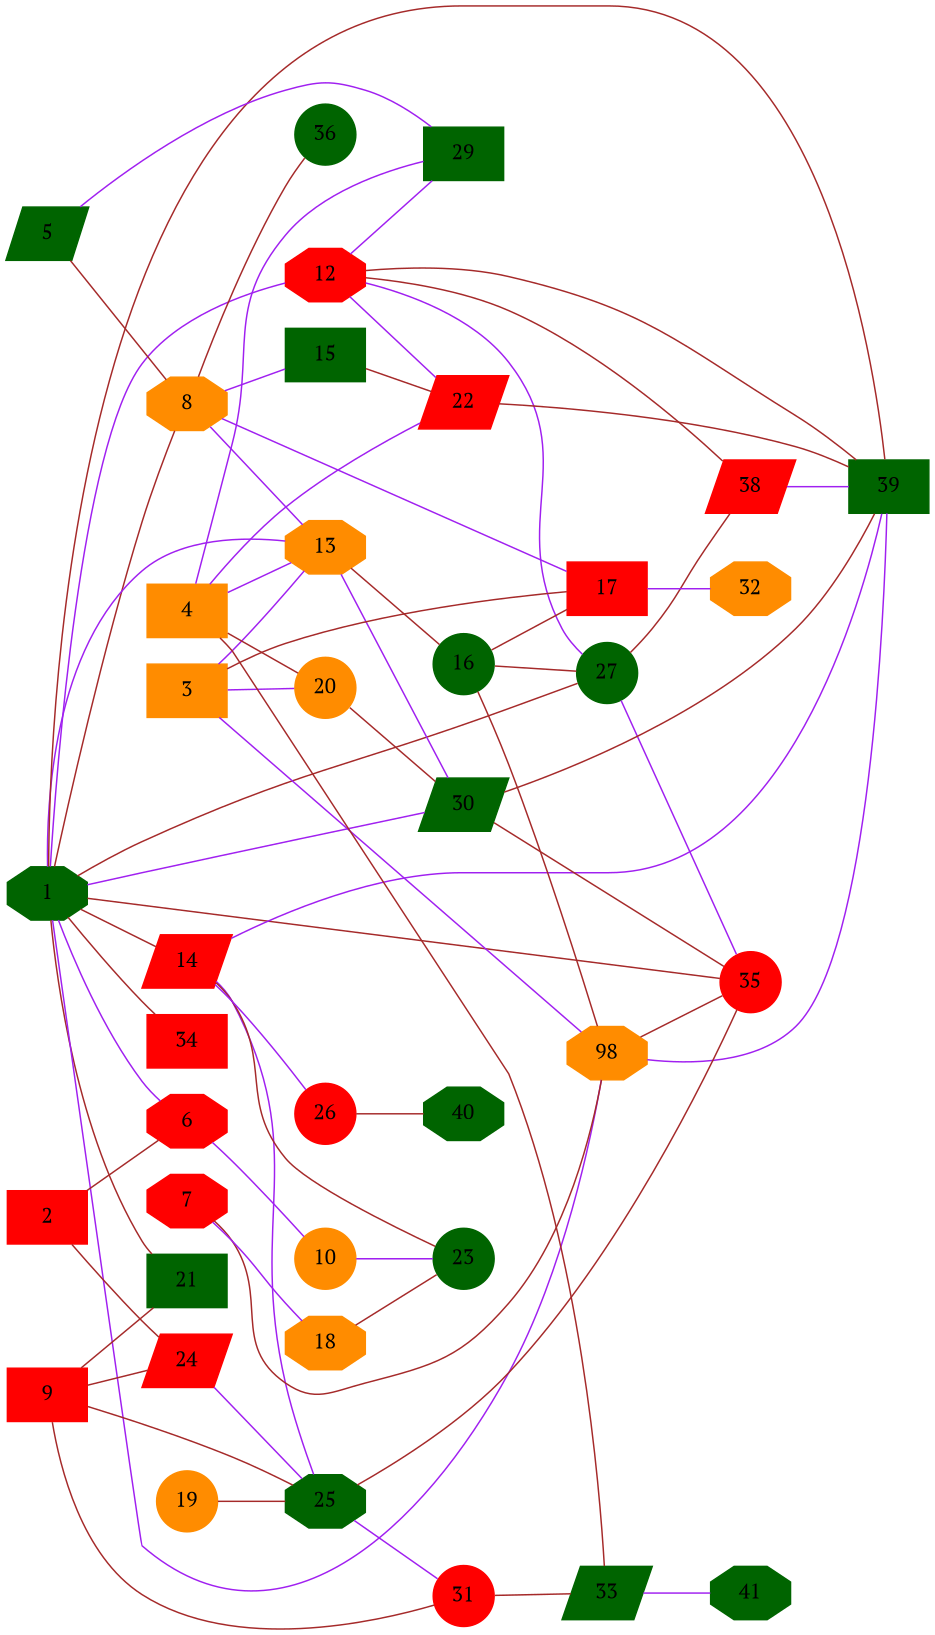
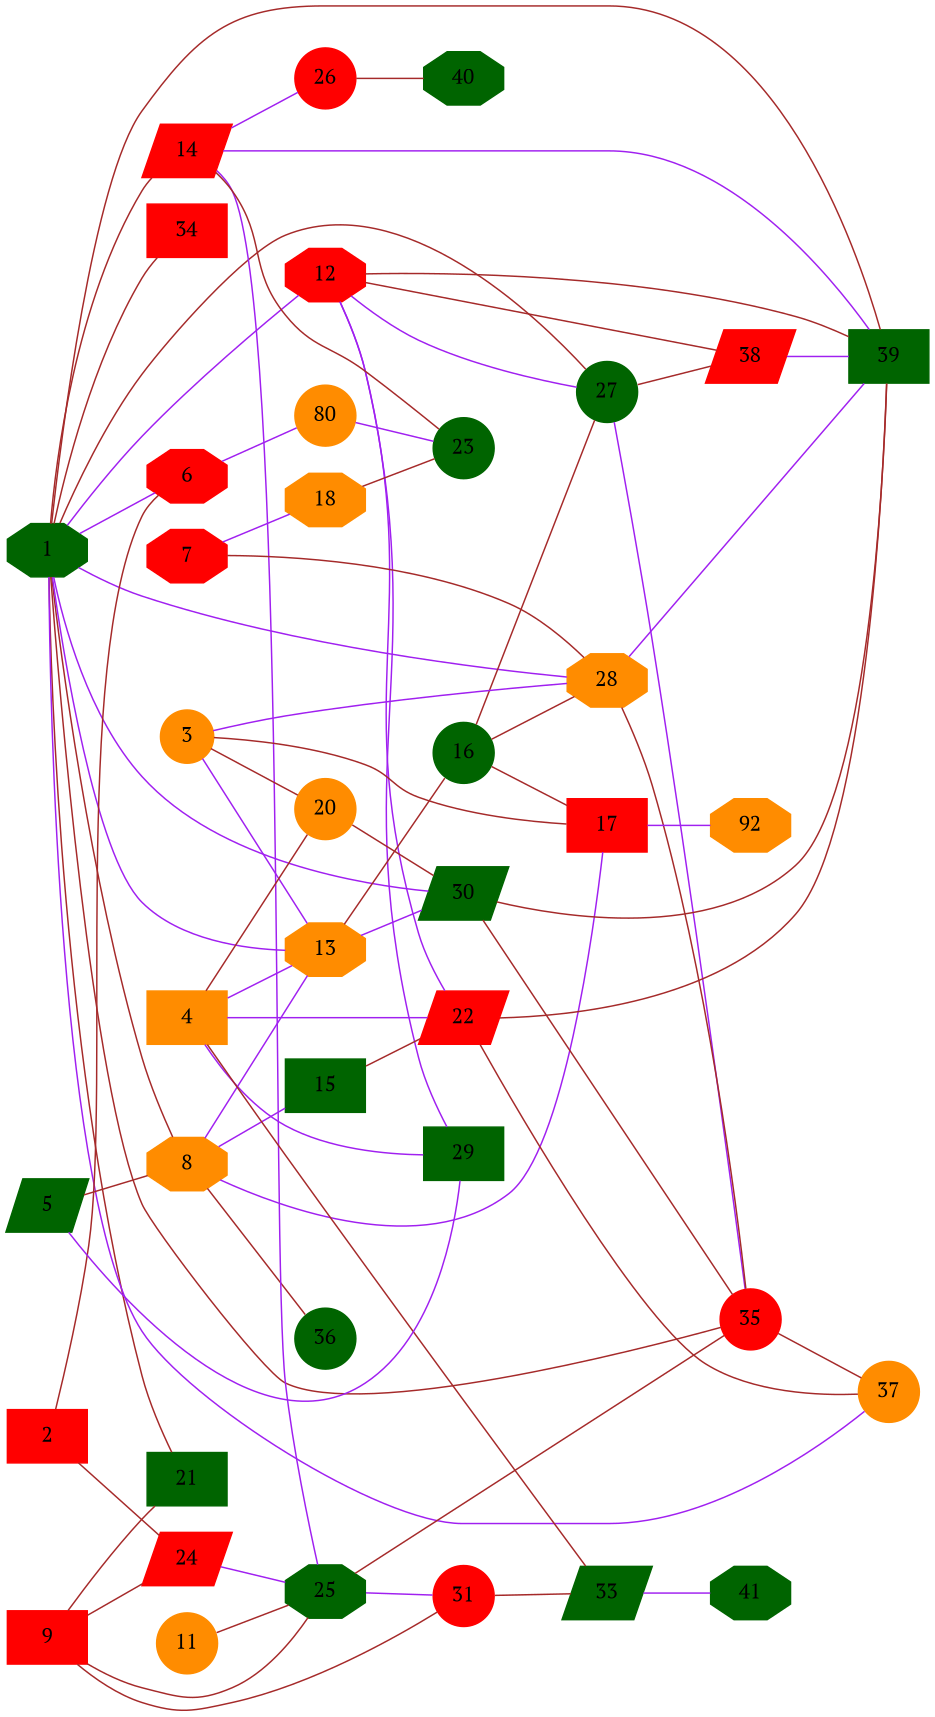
node "32": label "32" -> "92"
edge "20" -- "3": color purple -> brown
node "3": shape box -> circle
node "98": label "98" -> "28"
node "10": label "10" -> "80"
node "37": added
node "19": label "19" -> "11"
